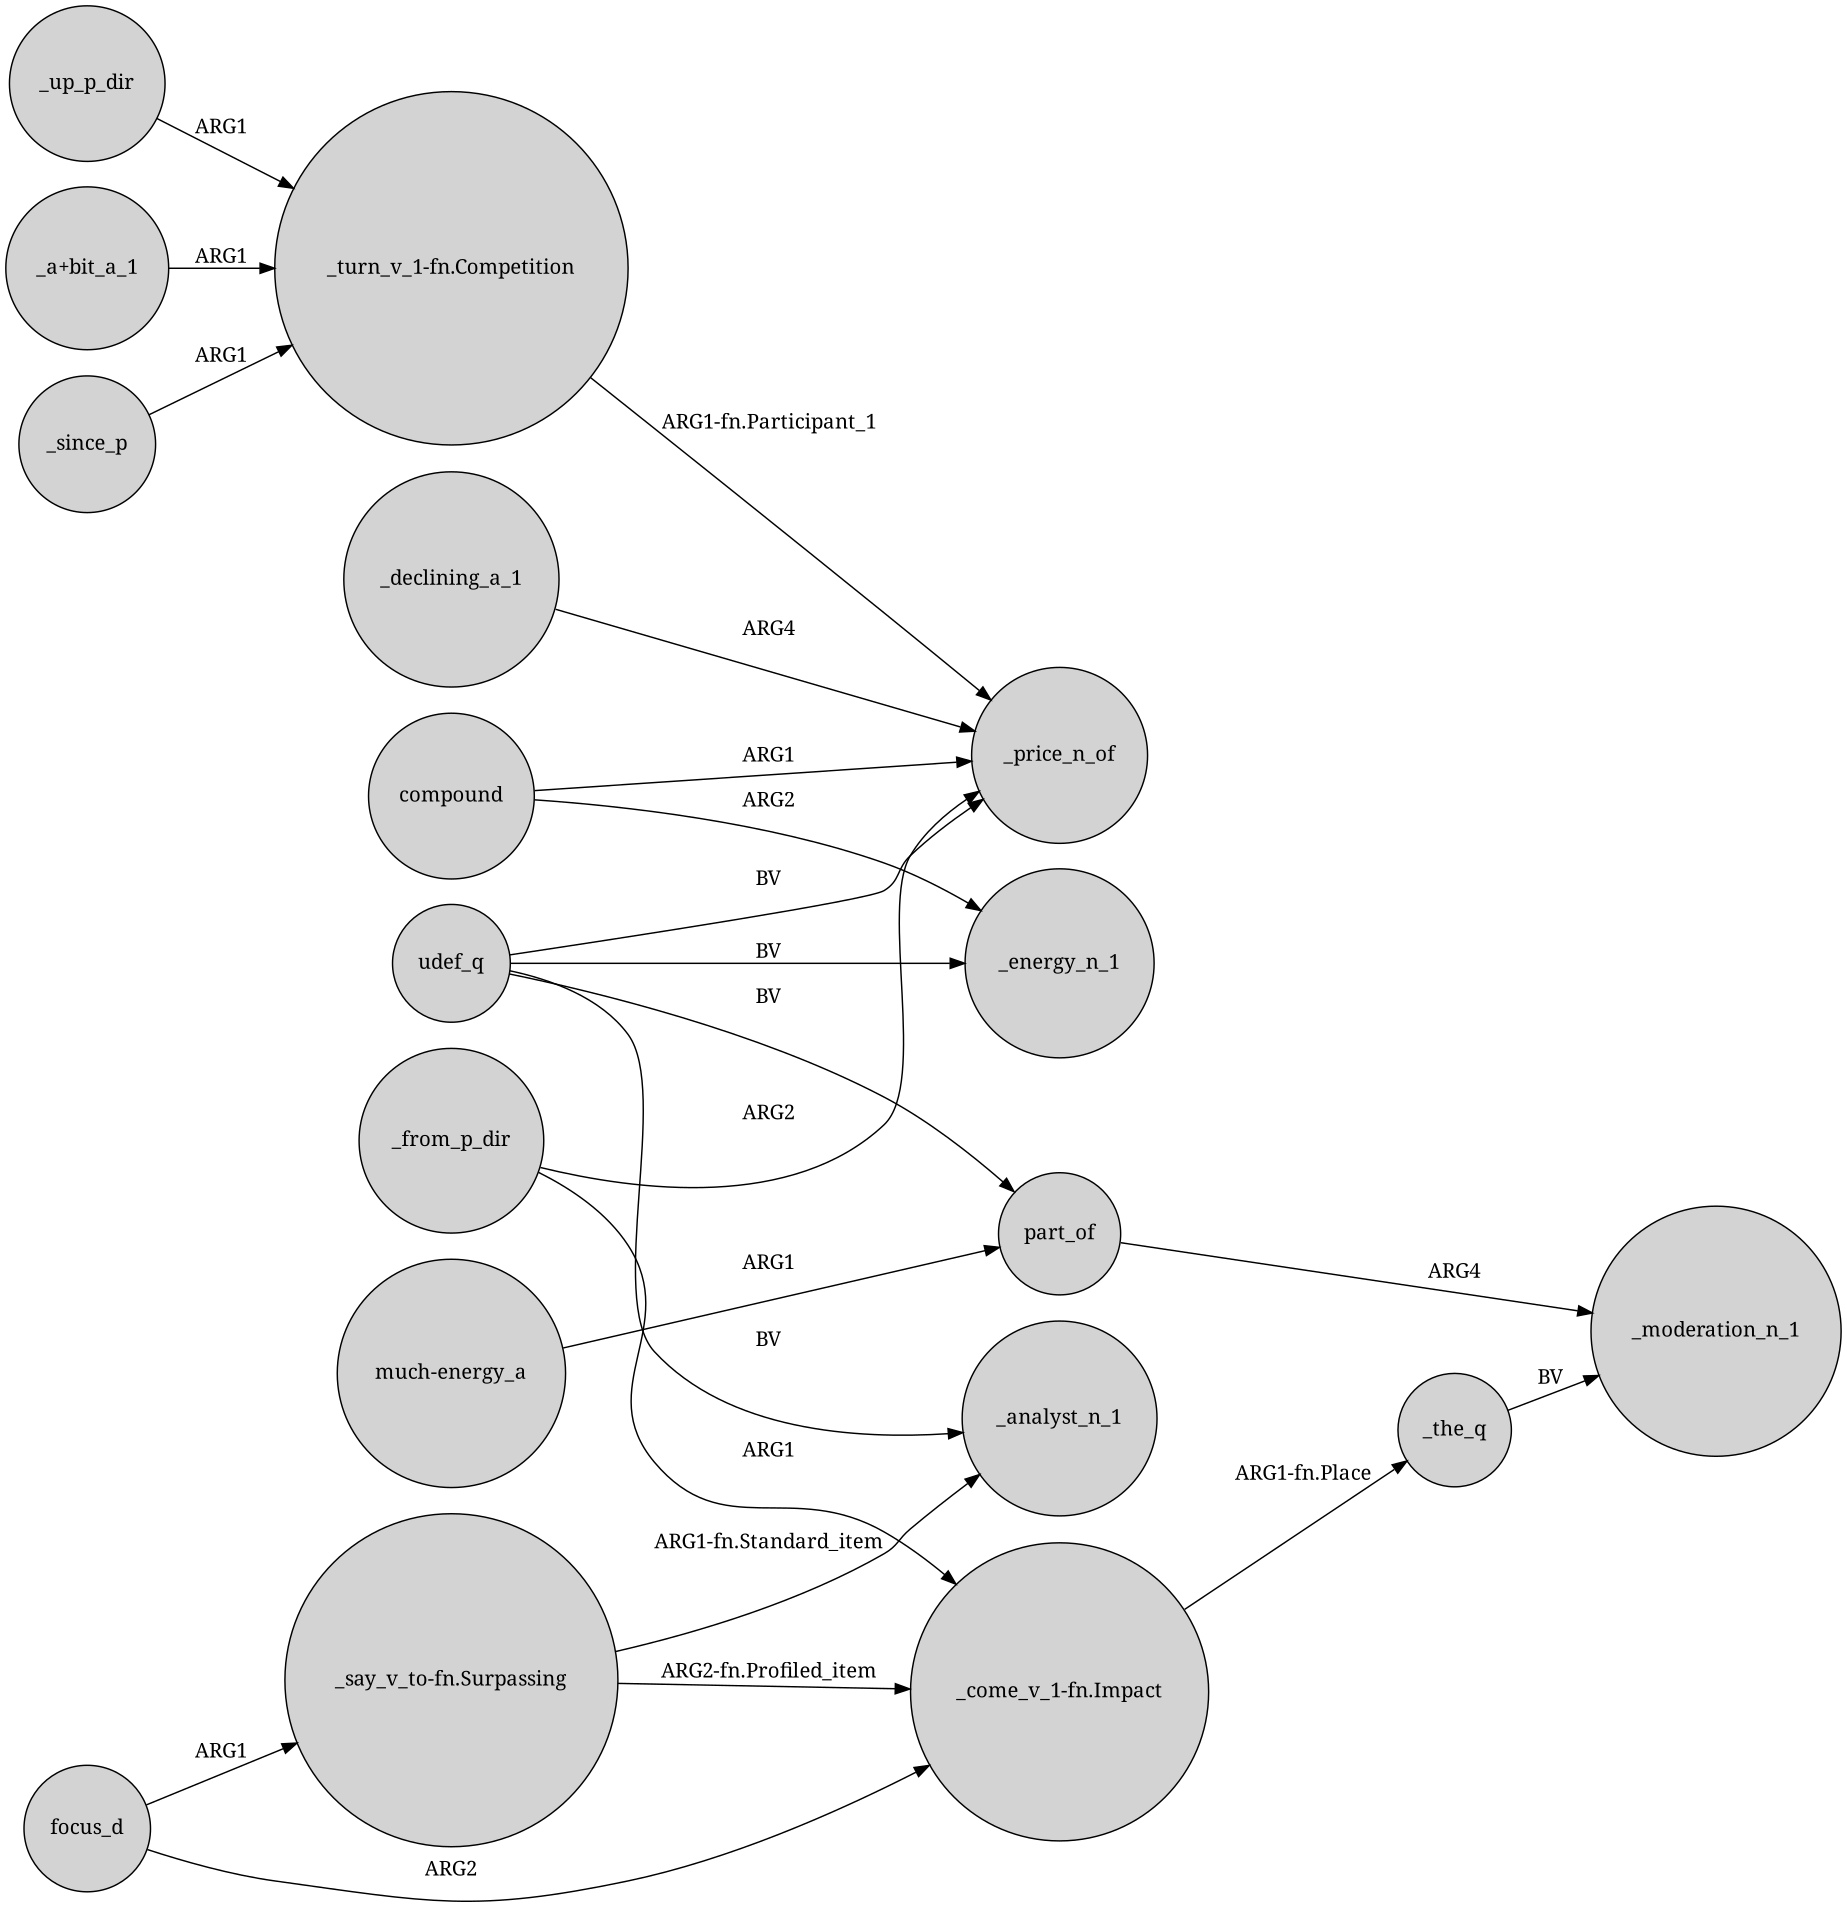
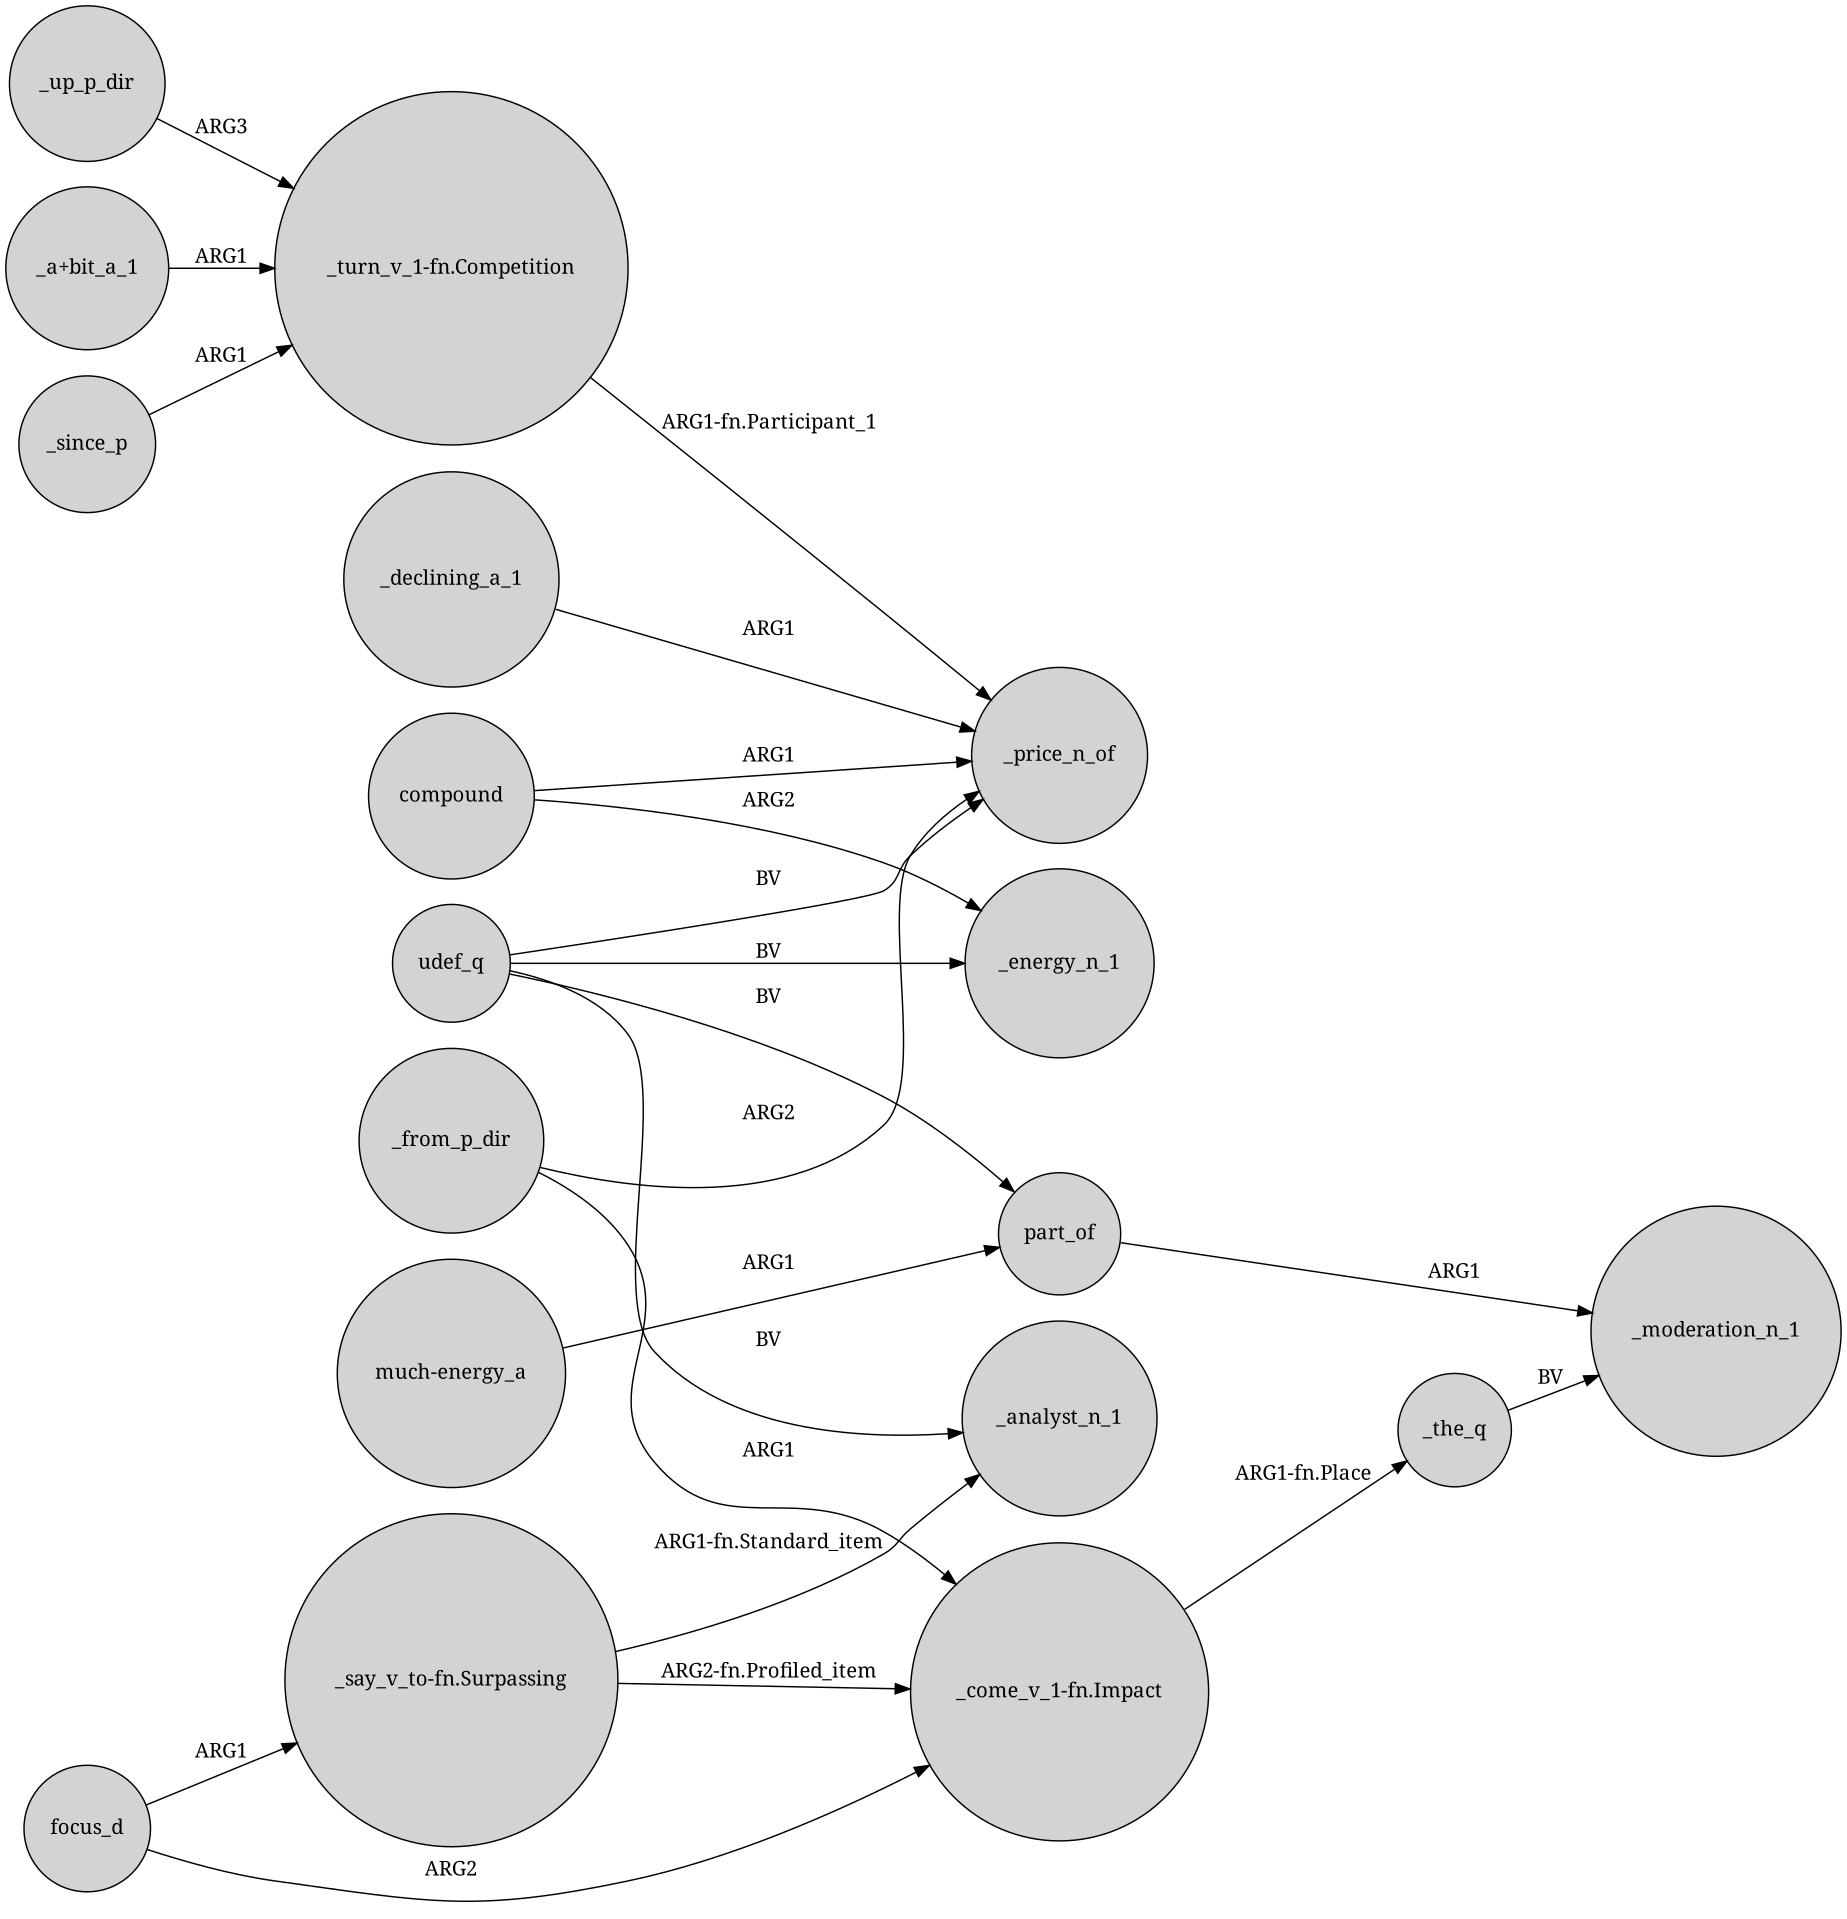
edge "_up_p_dir" -> "_turn_v_1-fn.Competition": label "ARG1" -> "ARG3"
edge "_declining_a_1" -> "_price_n_of": label "ARG4" -> "ARG1"
edge "part_of" -> "_moderation_n_1": label "ARG4" -> "ARG1"
